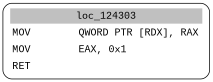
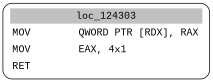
node "loc_124303": text "MOV        EAX, 0x1" -> "MOV        EAX, 4x1"
